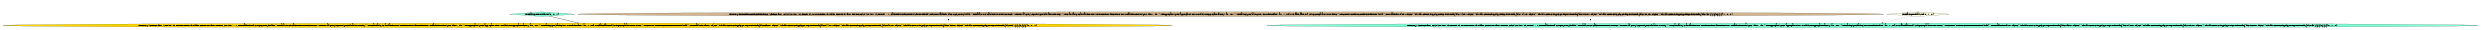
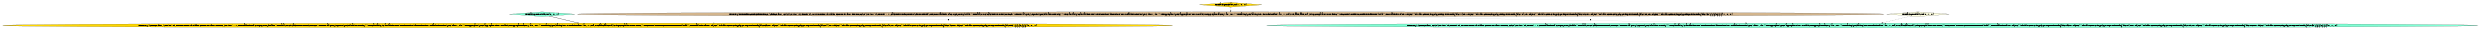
node "testHavingOnFloatSum['1', '0', '0']": added
